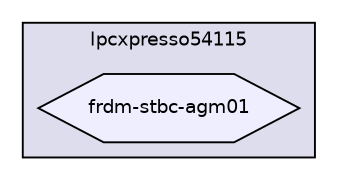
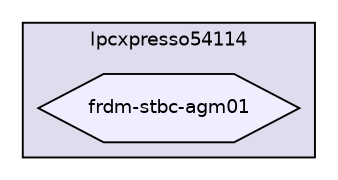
cluster "lpcxpresso54115": label "lpcxpresso54115" -> "lpcxpresso54114"
